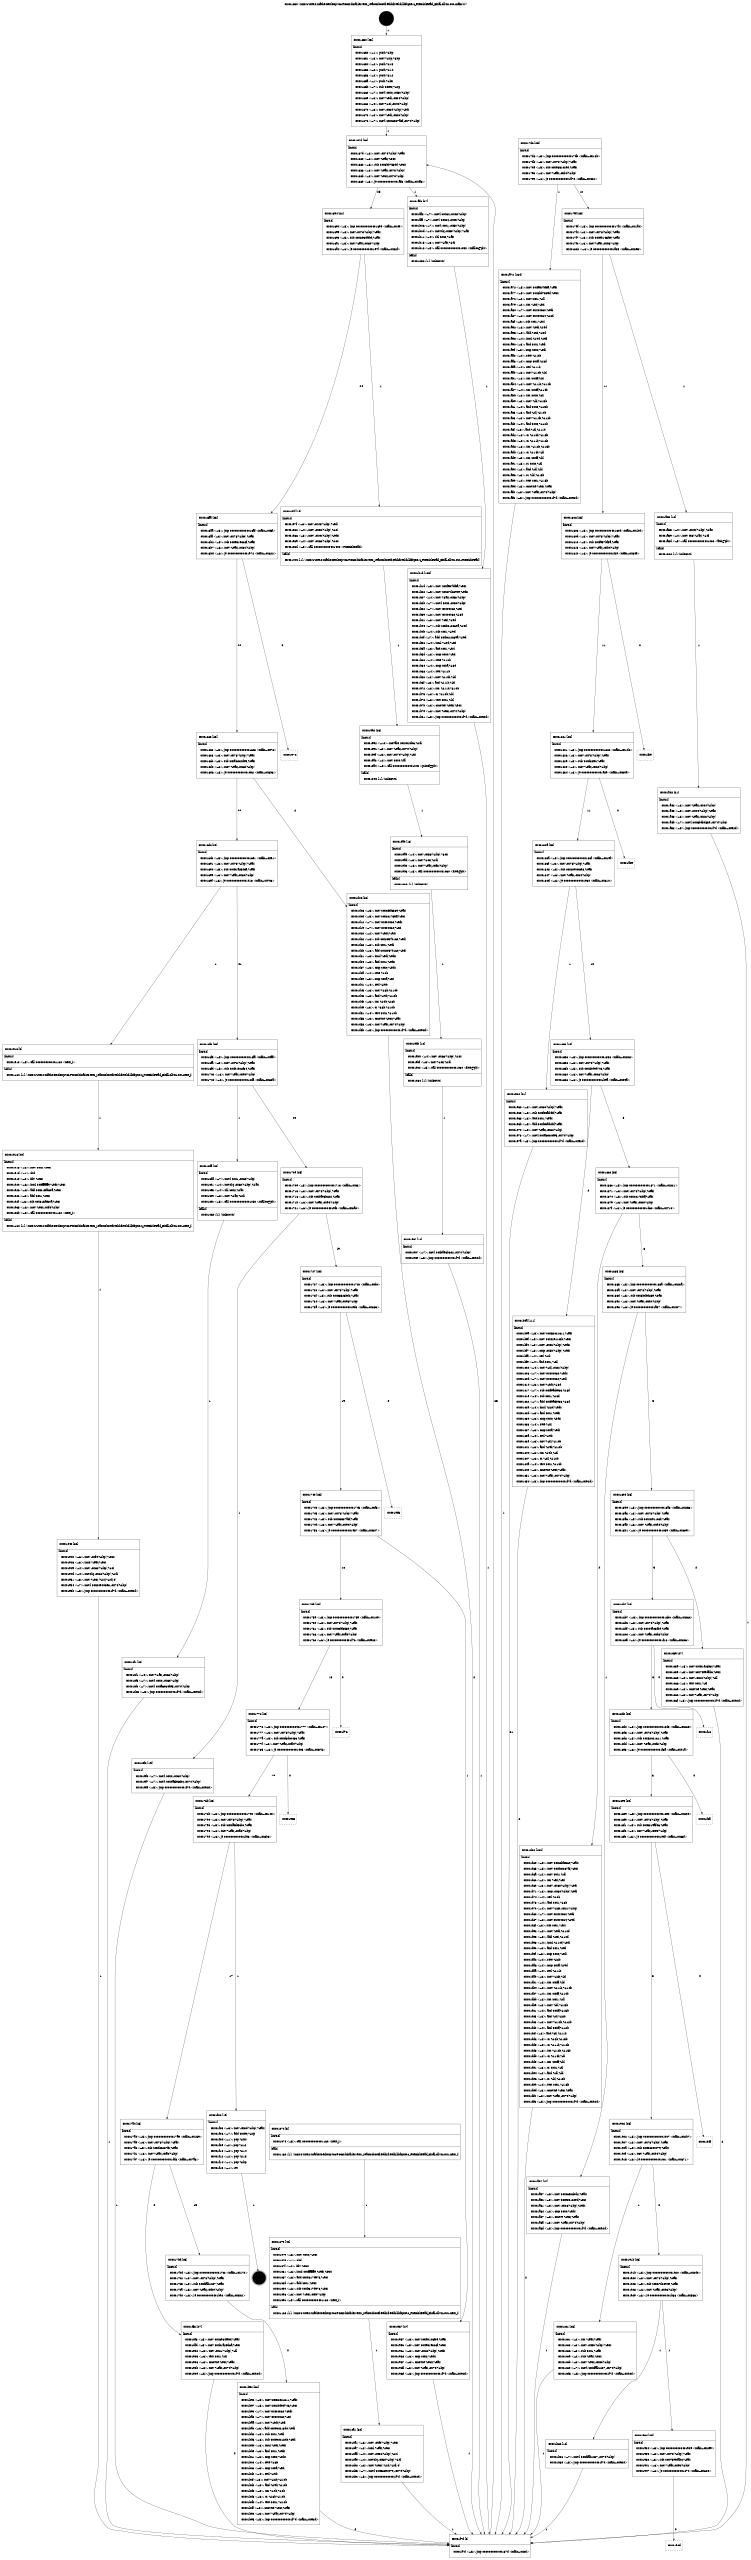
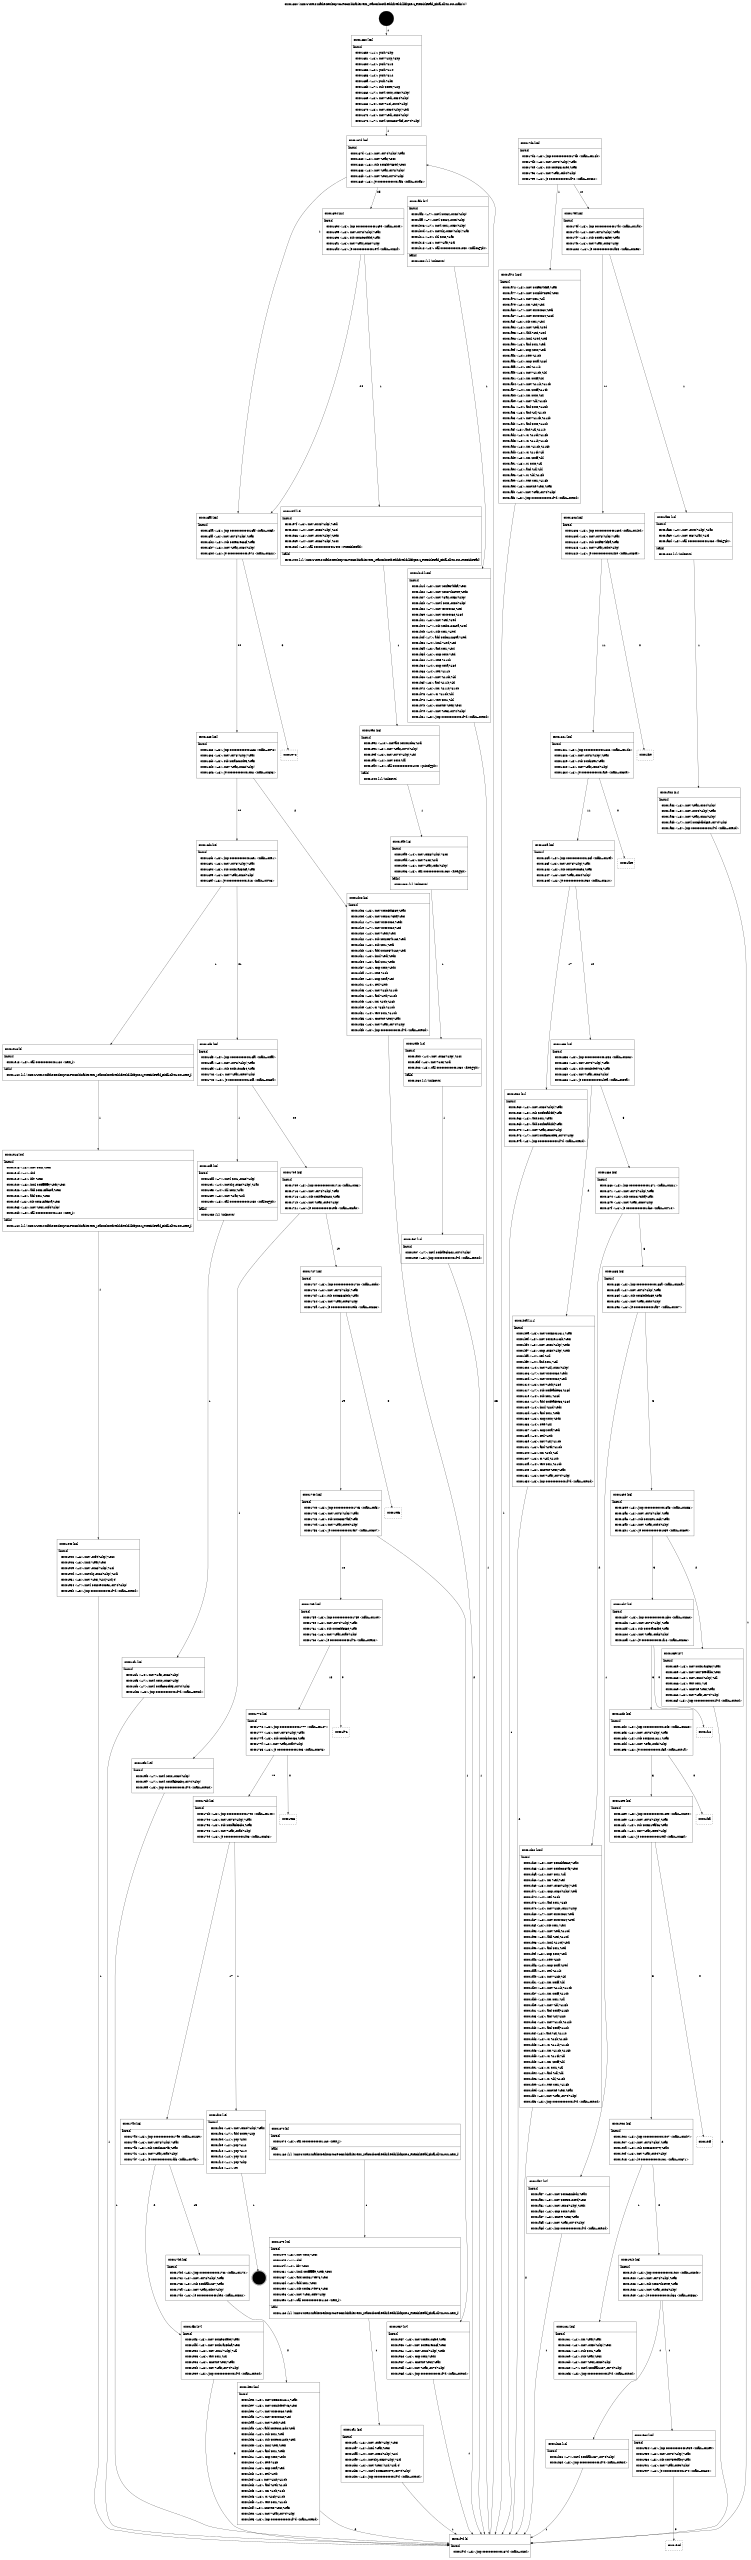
edge "0x40167d [23]" -> "0x401af8 [37]": now "0x40167d [23]" -> "0x4016aa [25]"
edge "0x40183a [25]" -> "0x401e60 [31]": label " 1" -> " 17"
edge "0x401e60 [31]" -> "0x401f7d [5]": label " 21" -> " 1"
edge "0x401cc1 [25]" -> "0x401f7d [5]": removed, label "1"
